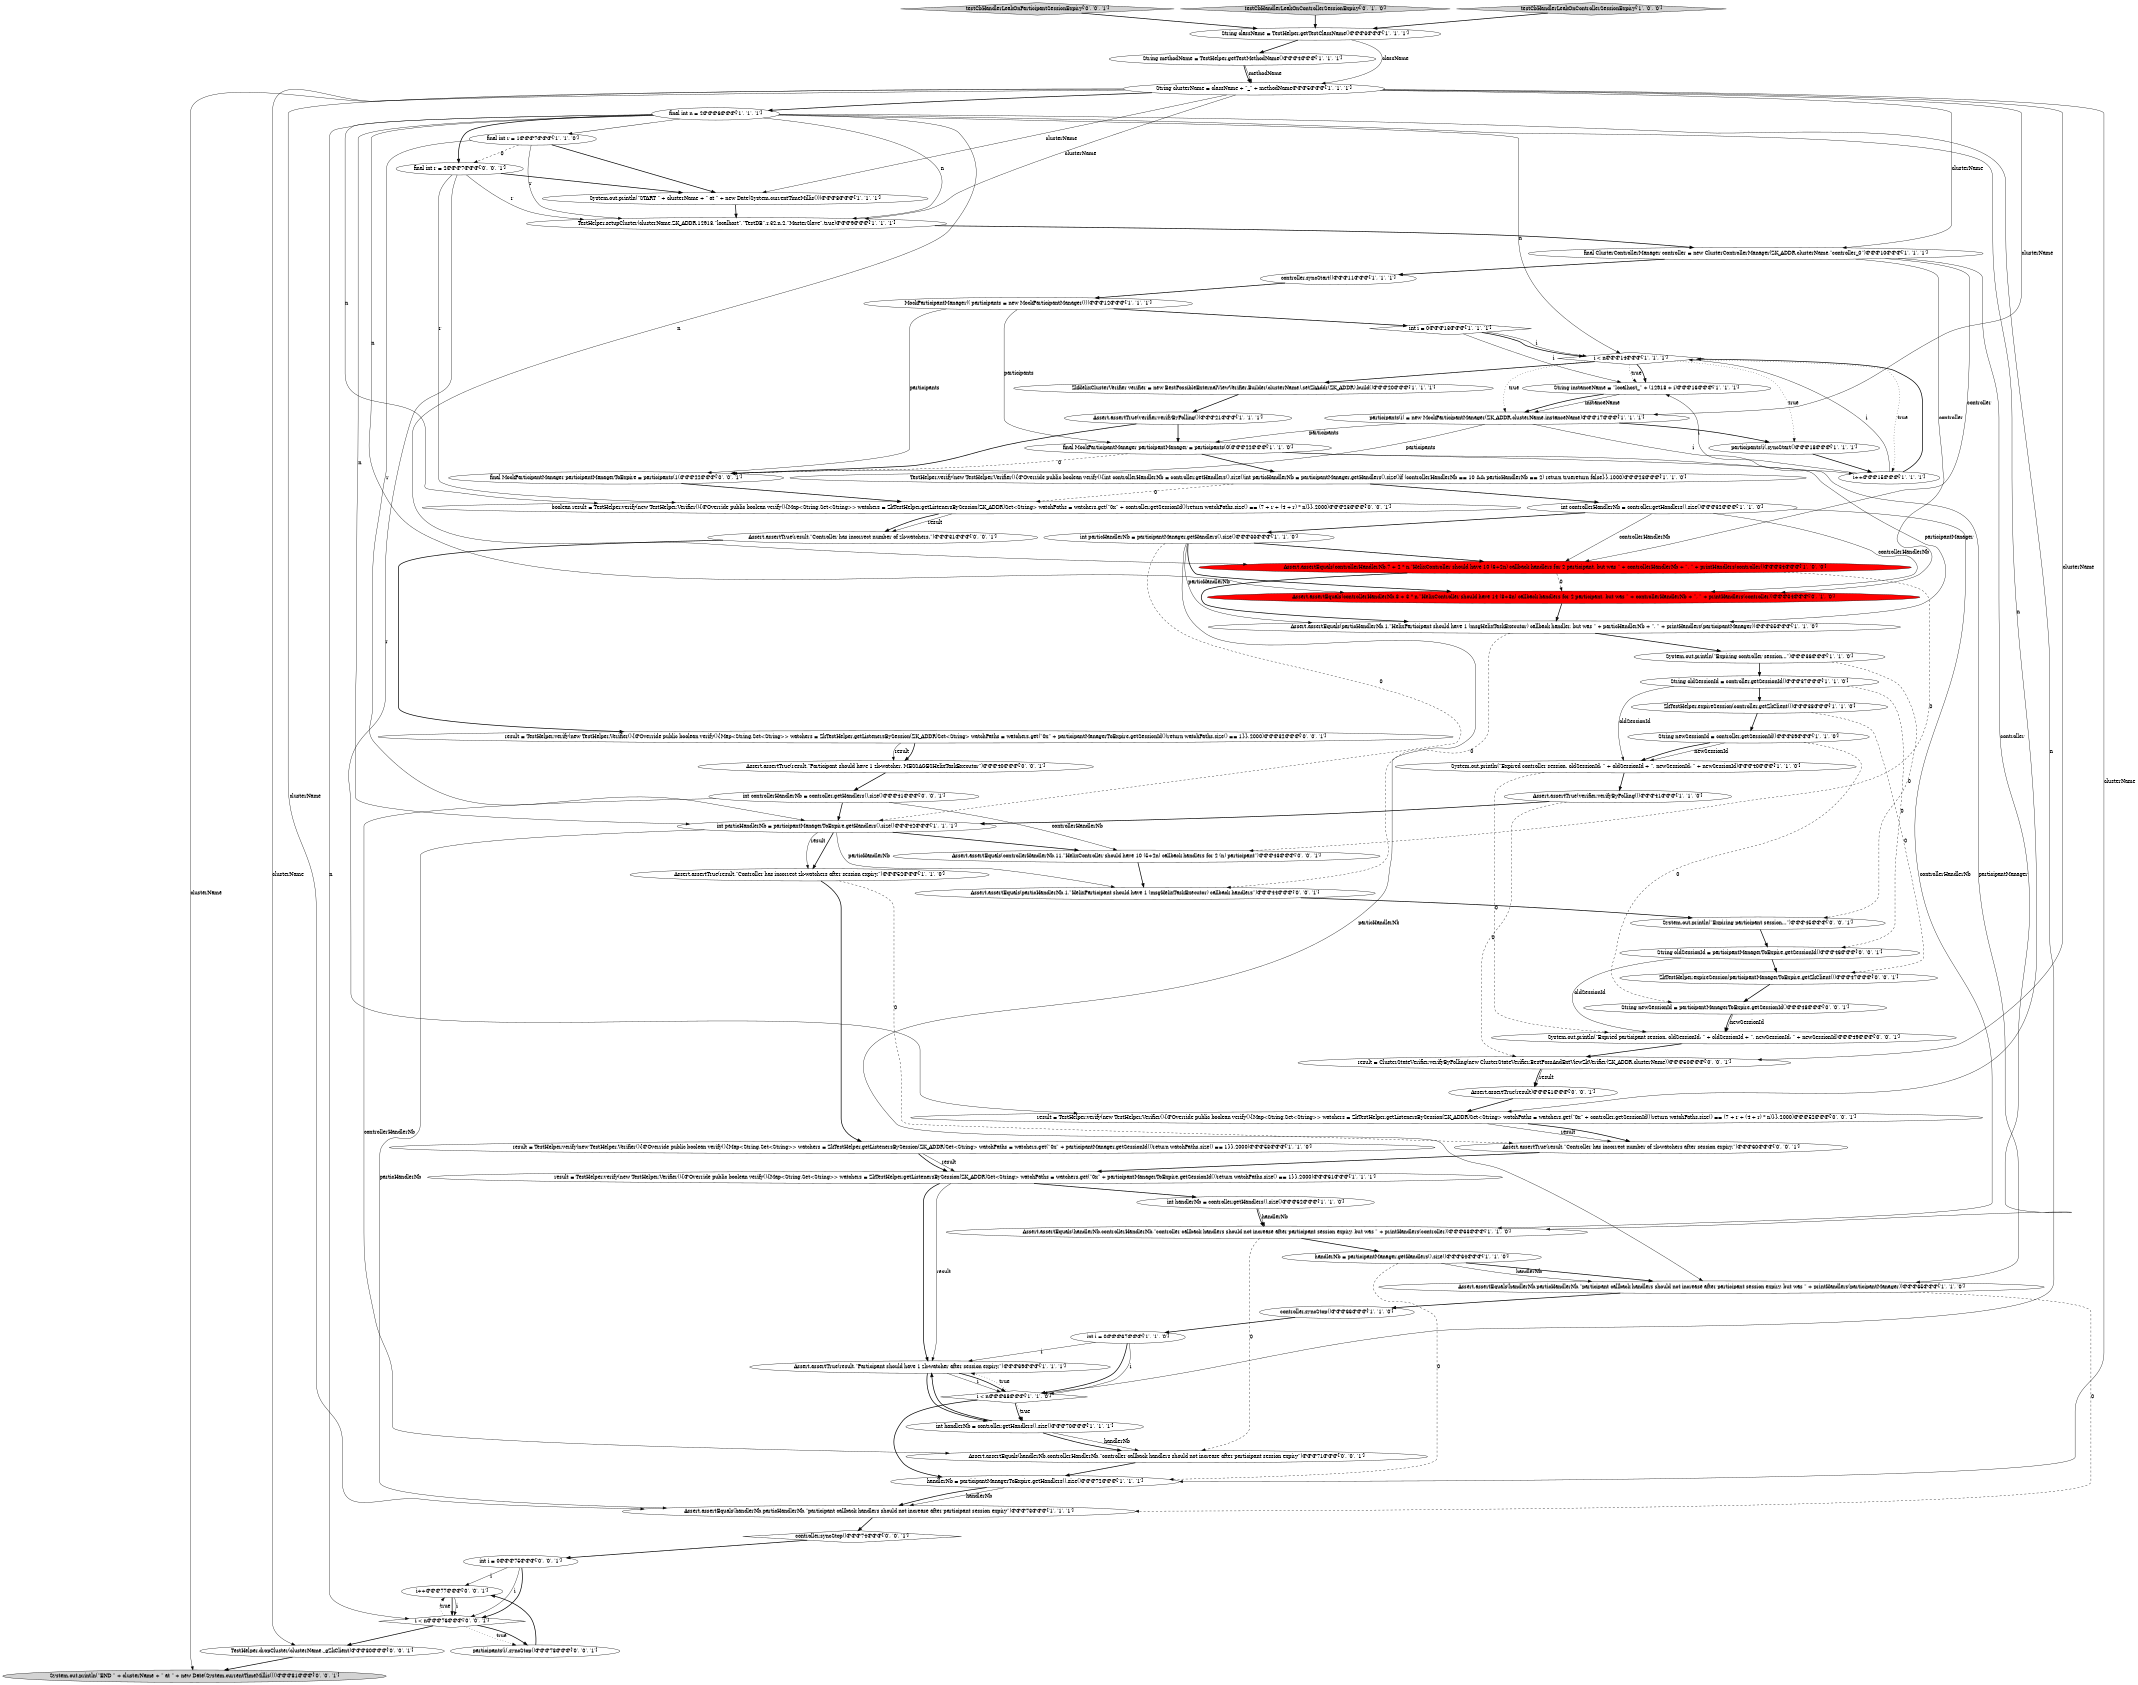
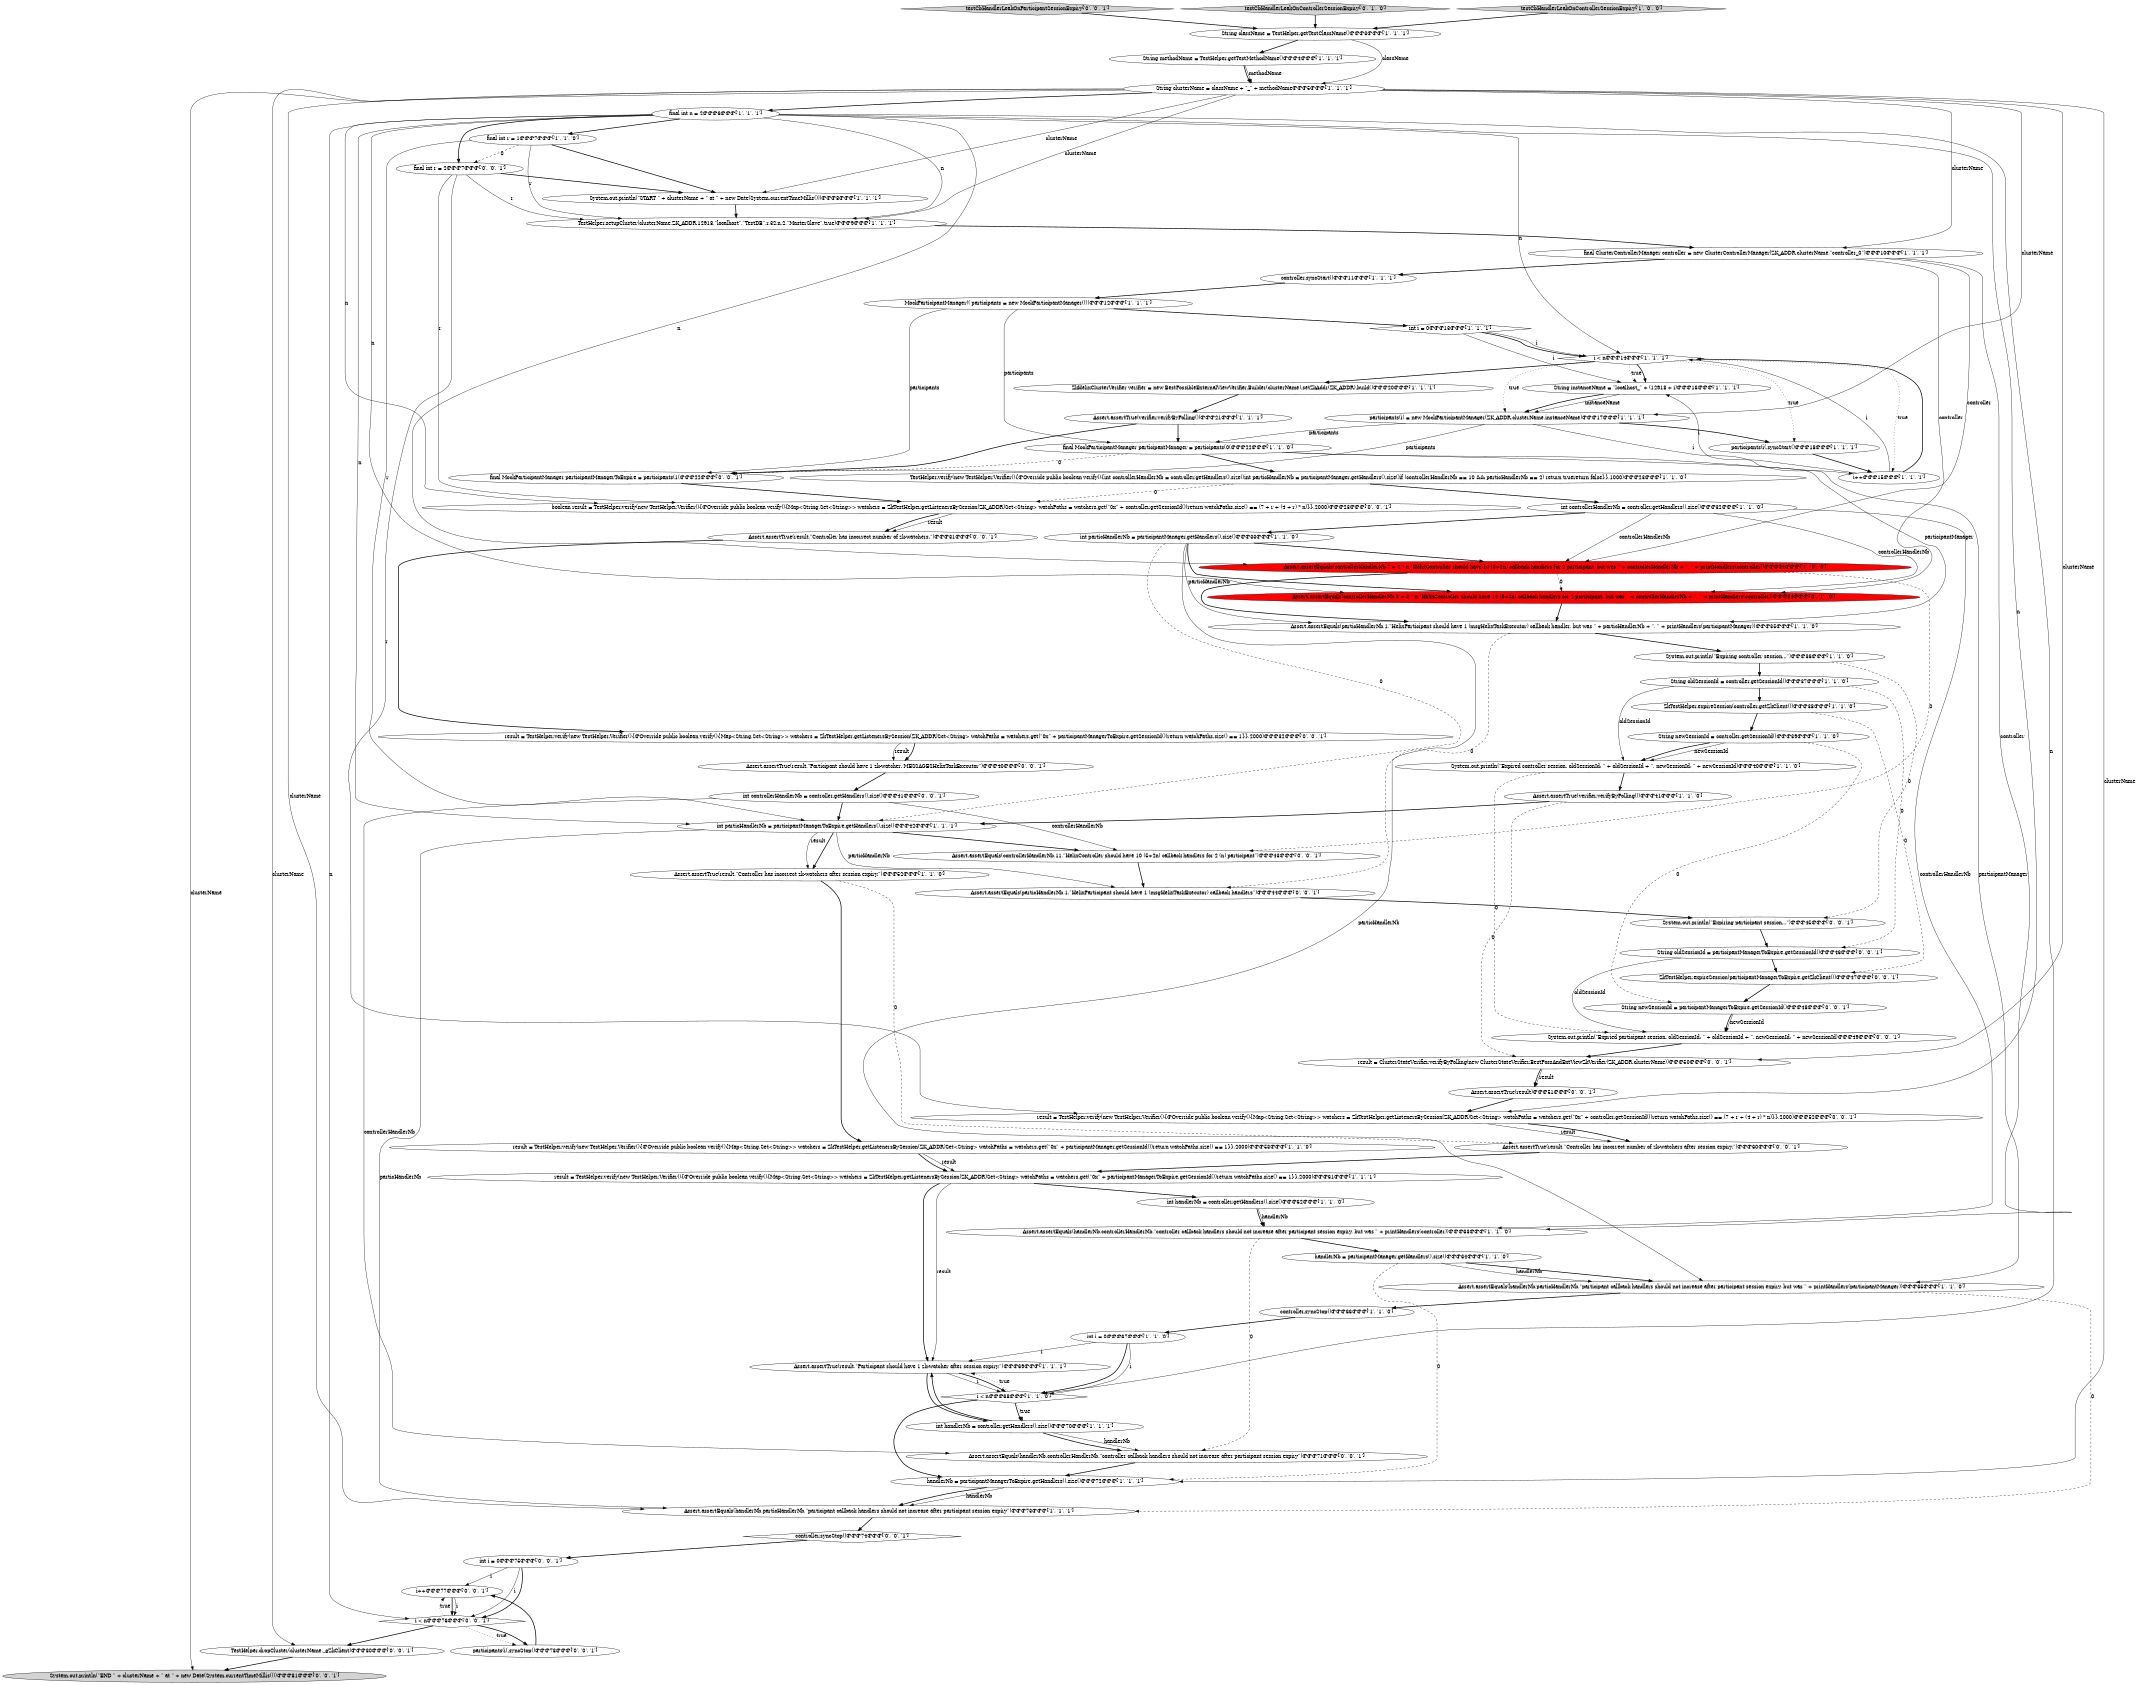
edge "final int n = 2@@@6@@@['1', '1', '1']" -> "final int r = 1@@@7@@@['1', '1', '0']": style solid -> bold
